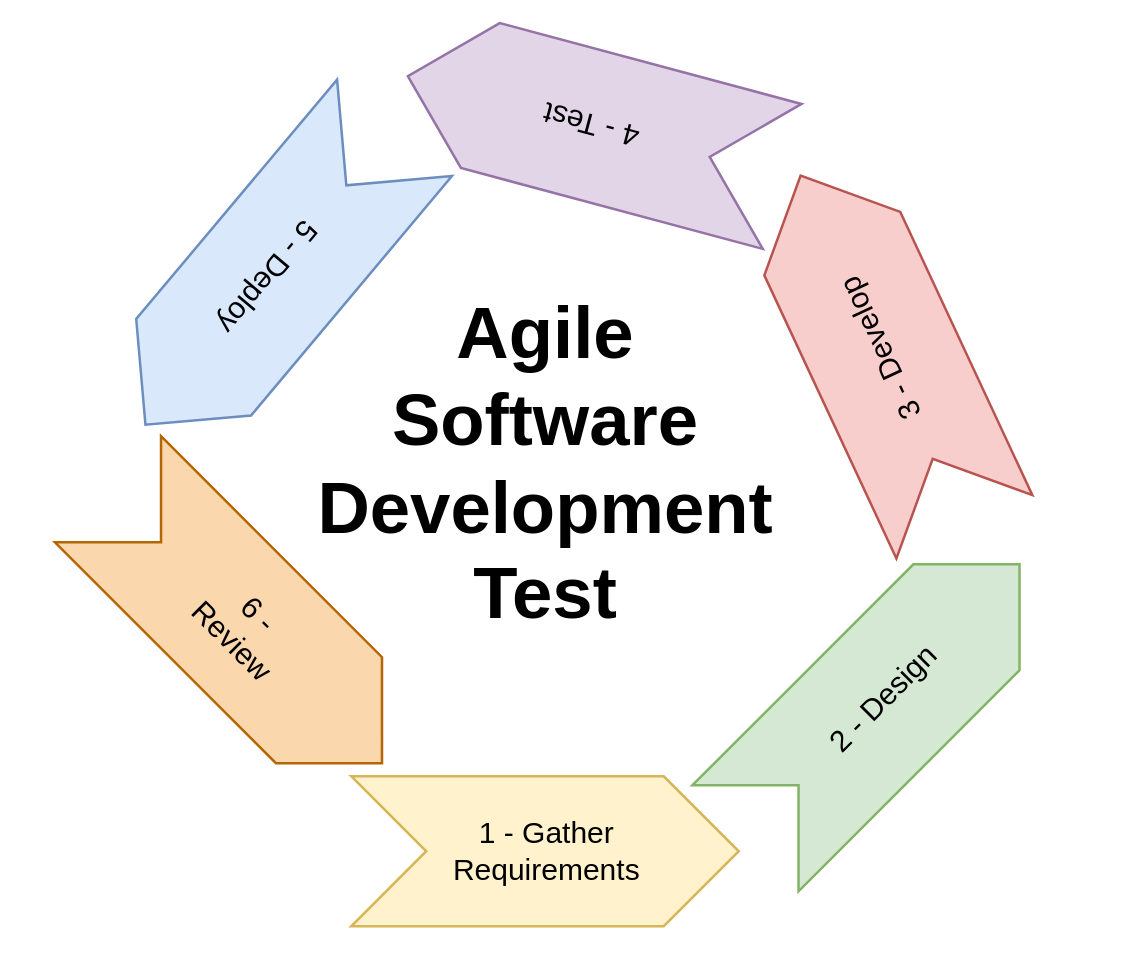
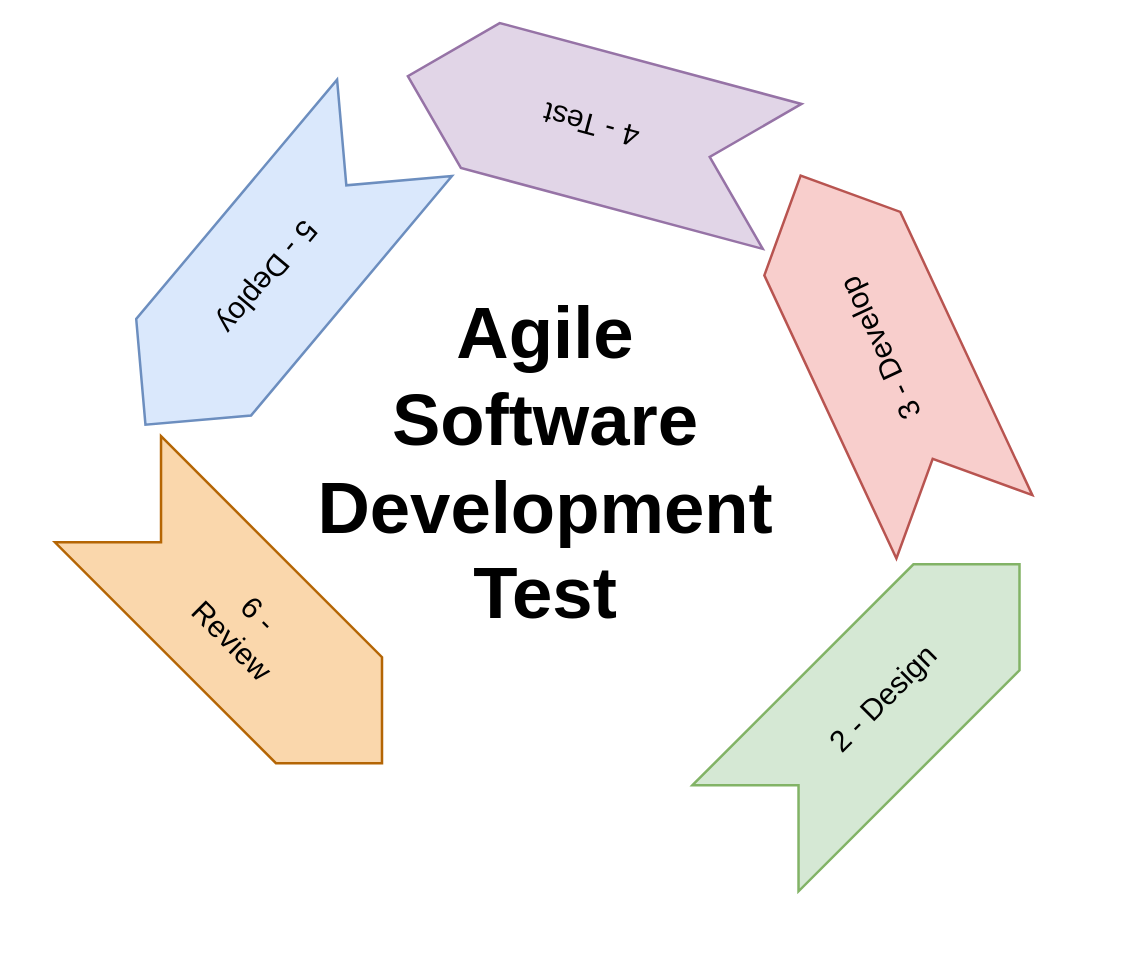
node "1 - Gather Requirements": removed
